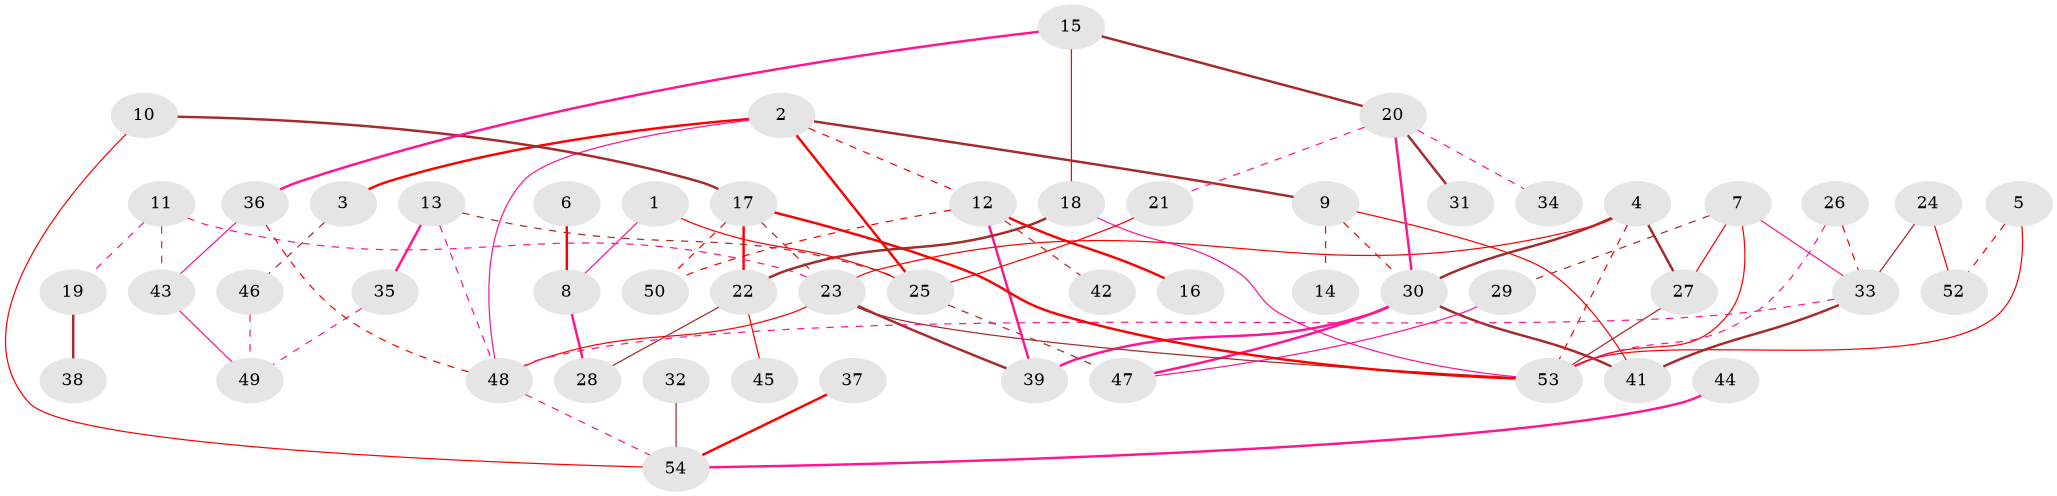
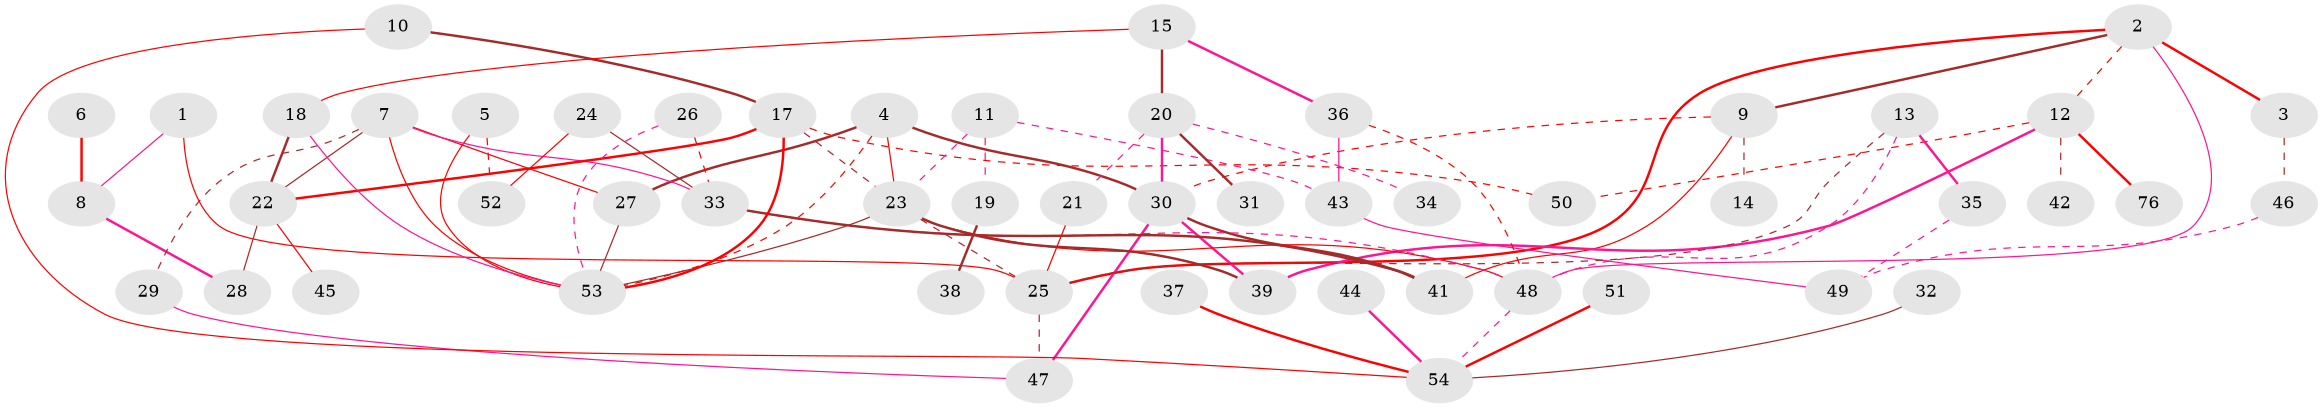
edge "7" -- "22": added
edge "23" -- "25": added
node "16": label "16" -> "76"
node "51": added
